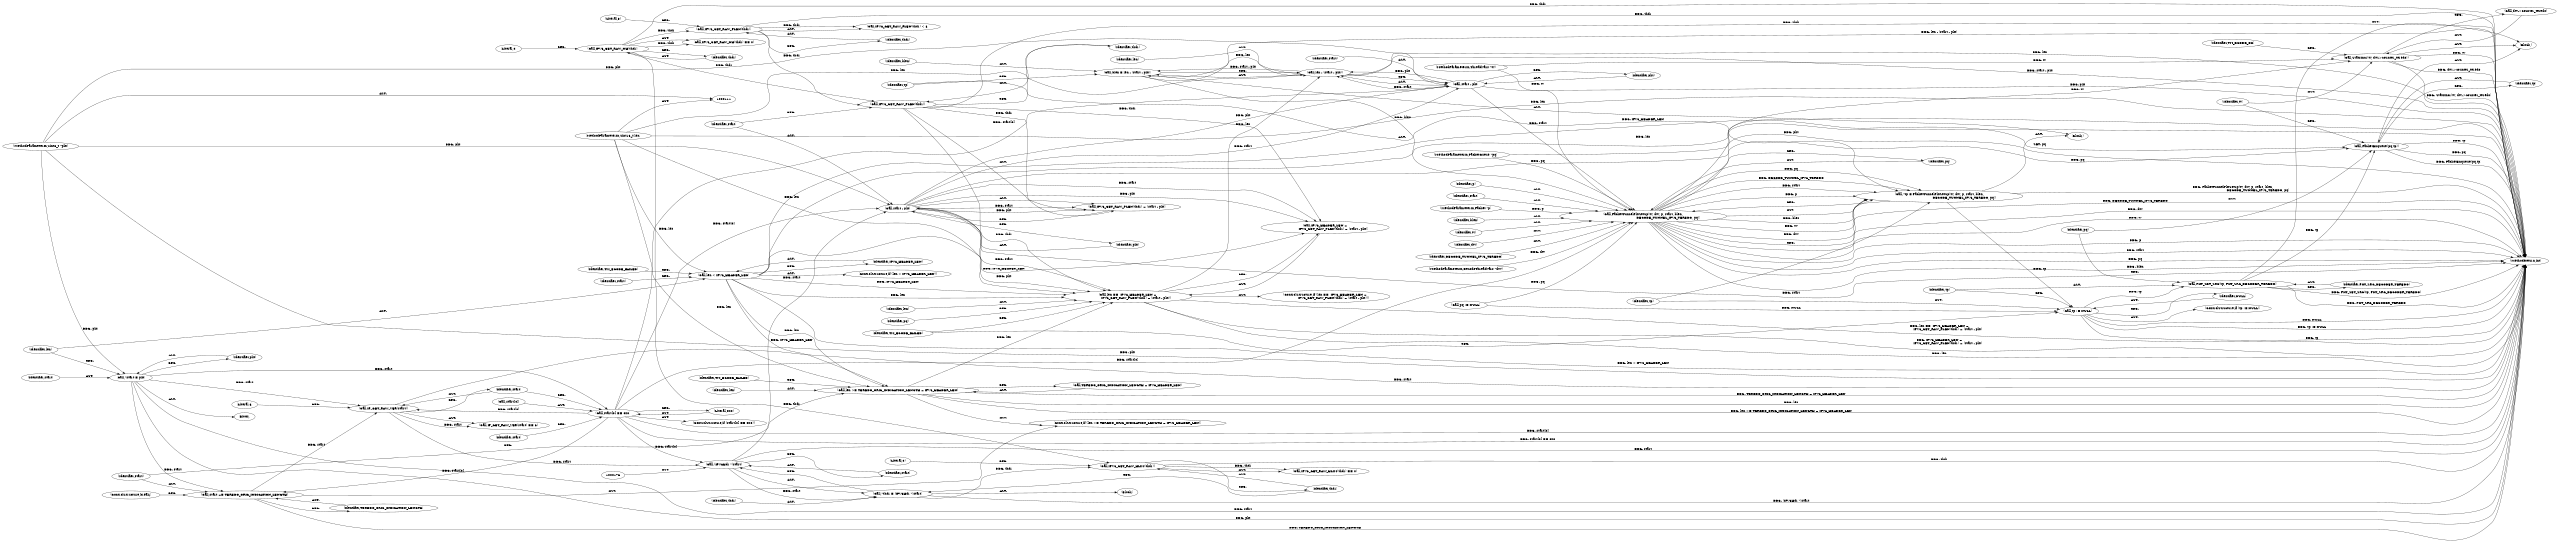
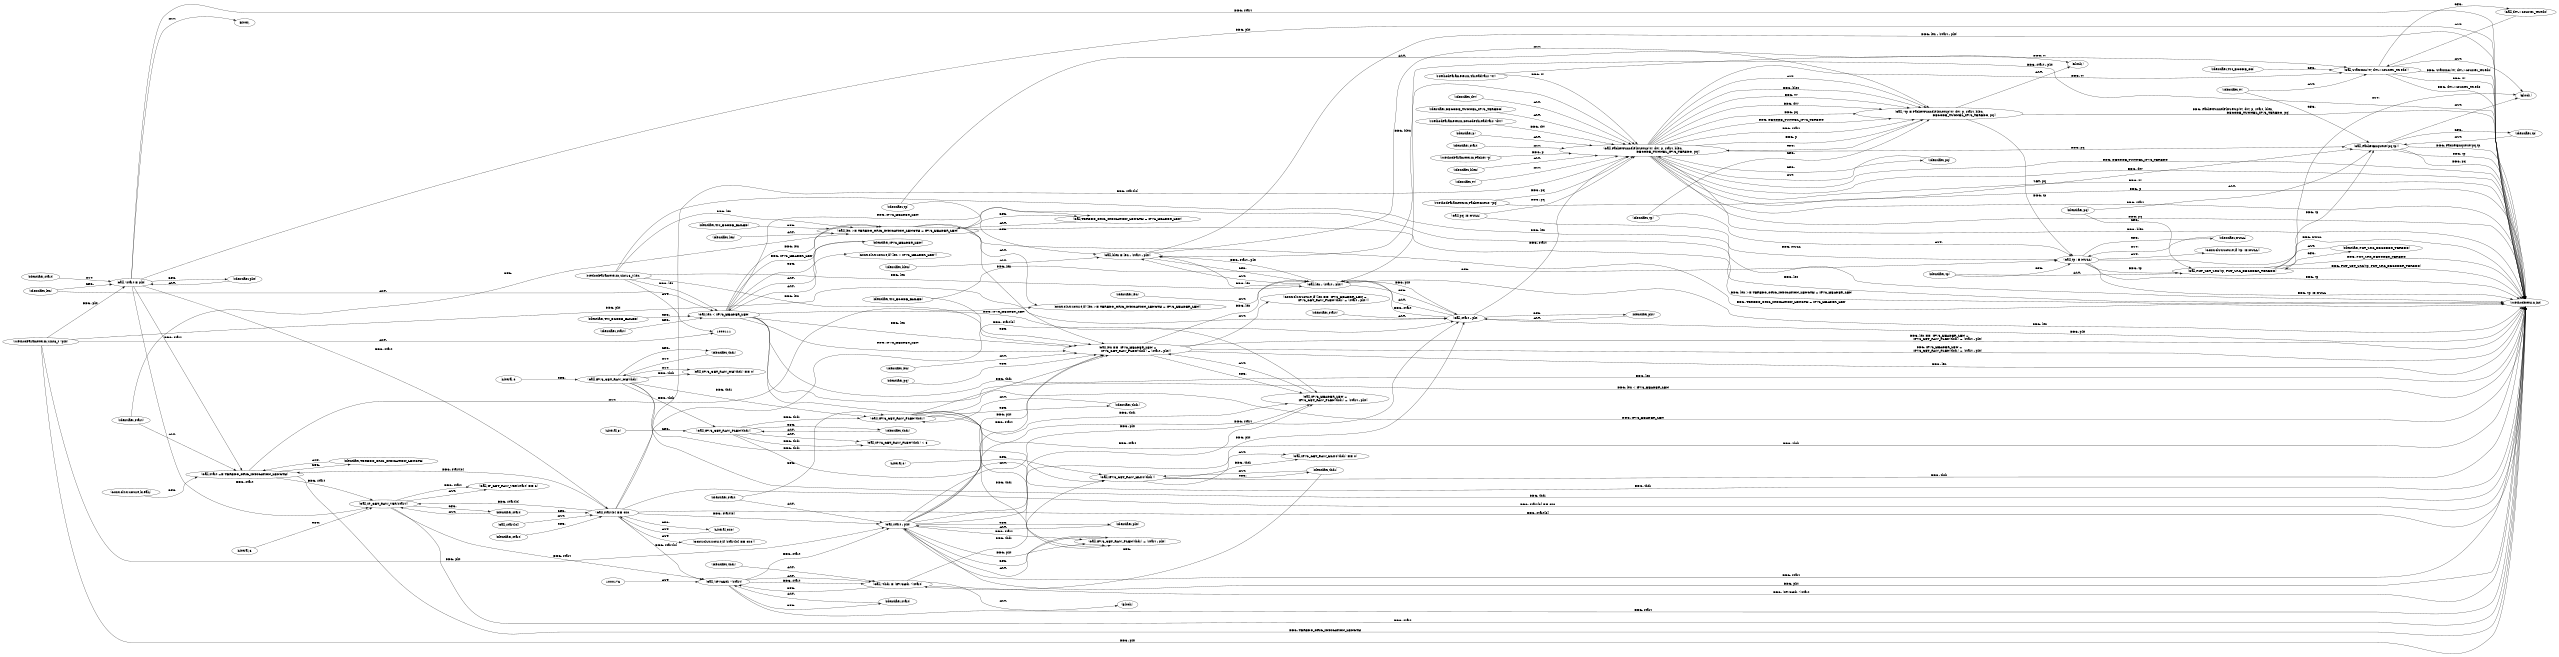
edge "(Call,len < IPV6_HEADER_LEN)" -> "(Call,TEREDO_ORIG_INDICATION_LENGTH + IPV6_HEADER_LEN)": added, label "DDG: IPV6_HEADER_LEN"
